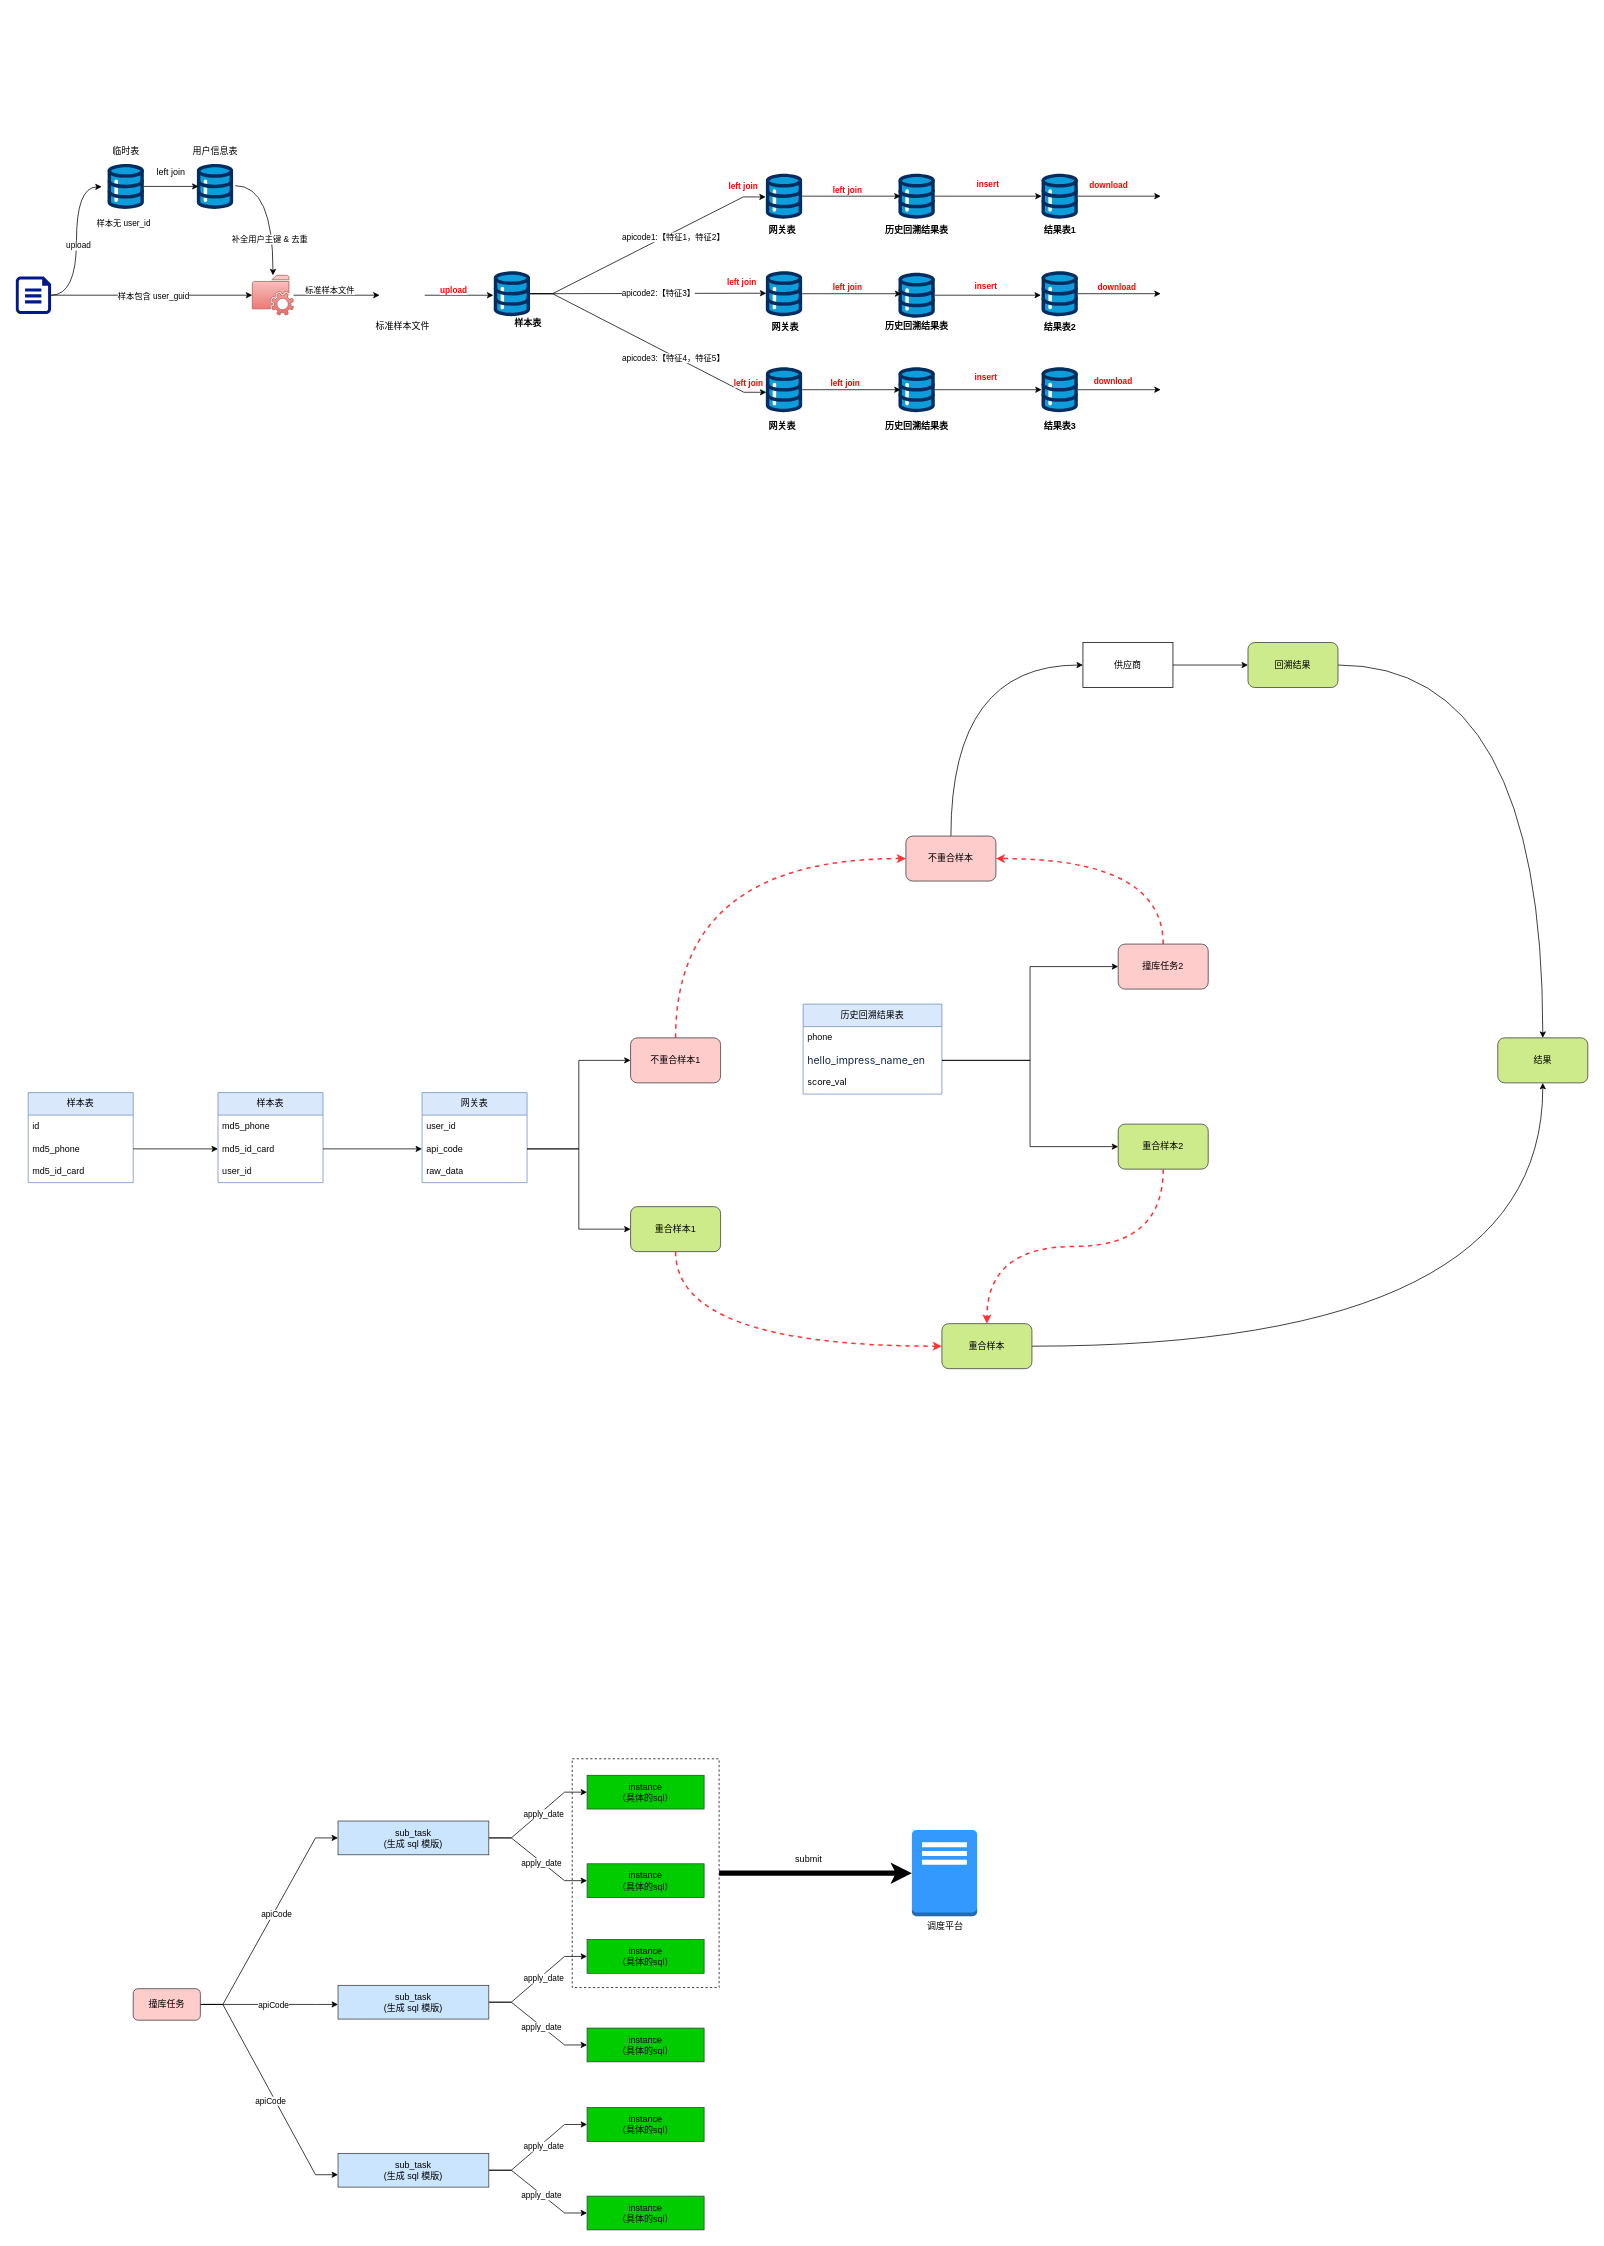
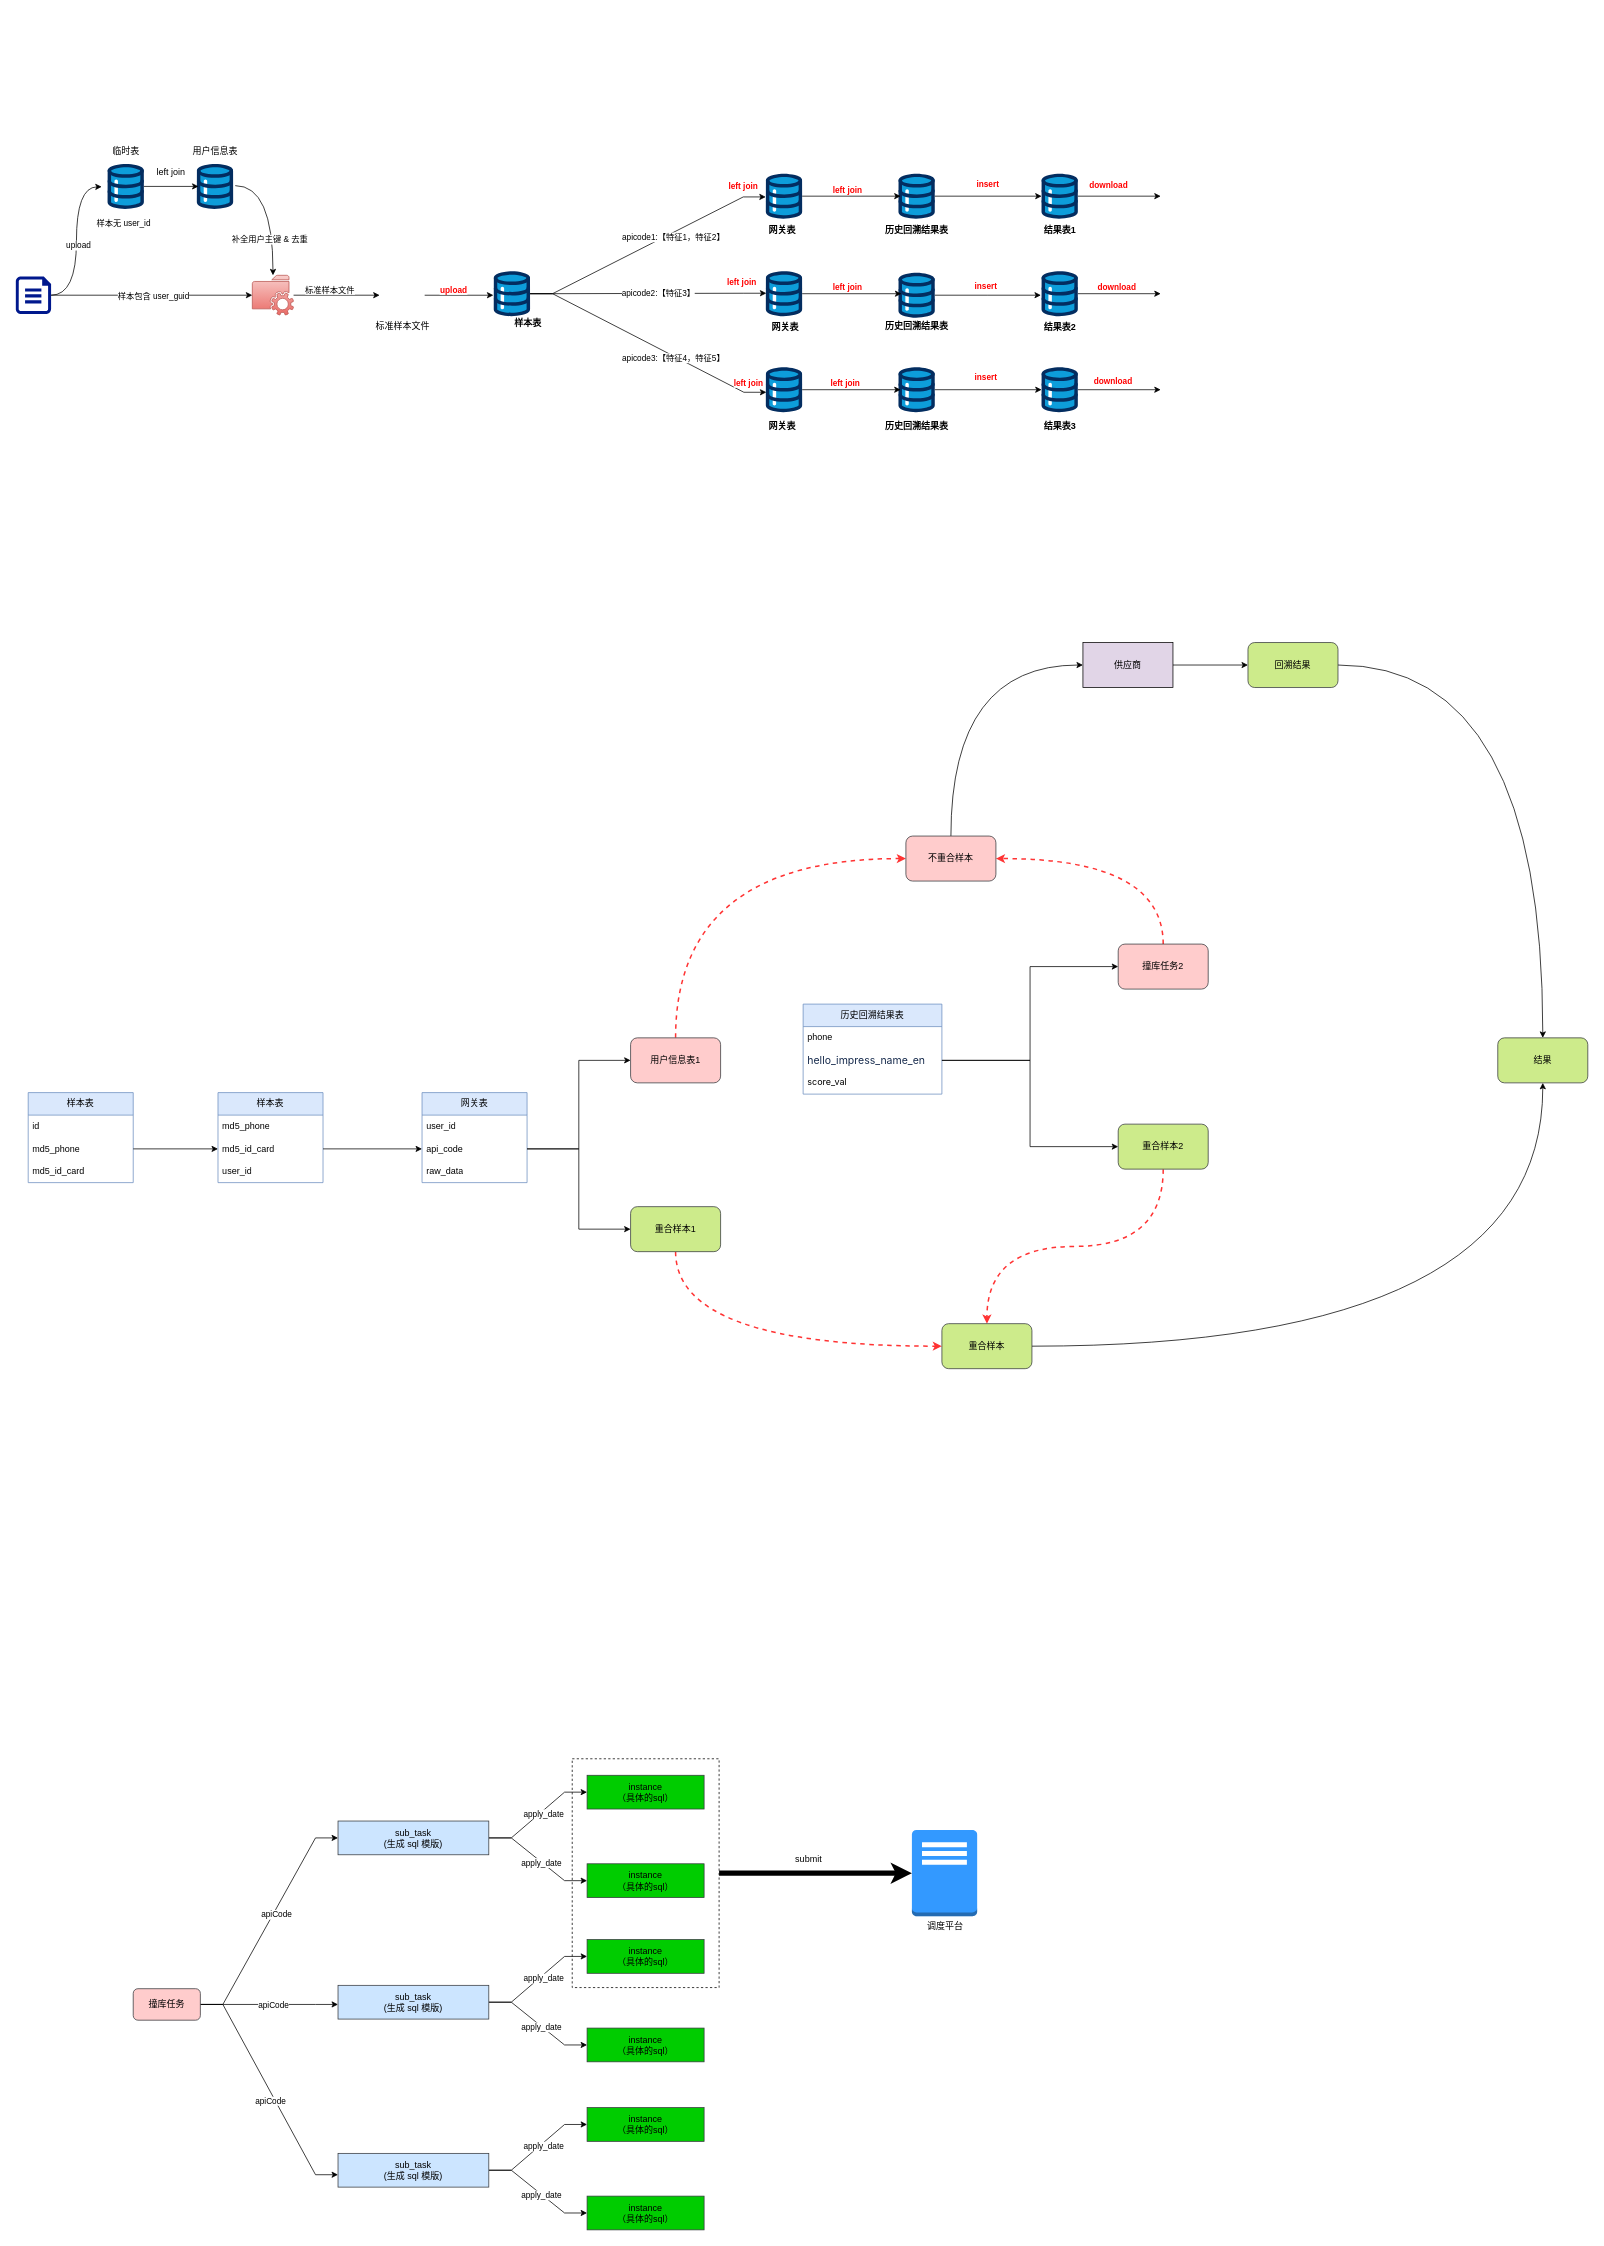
node "供应商": fillcolor #ffffff -> #e1d5e7
node "不重合样本1": label "不重合样本1" -> "用户信息表1"
